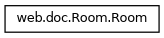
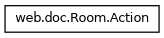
node "web.doc.Room.Room": label "web.doc.Room.Room" -> "web.doc.Room.Action"
